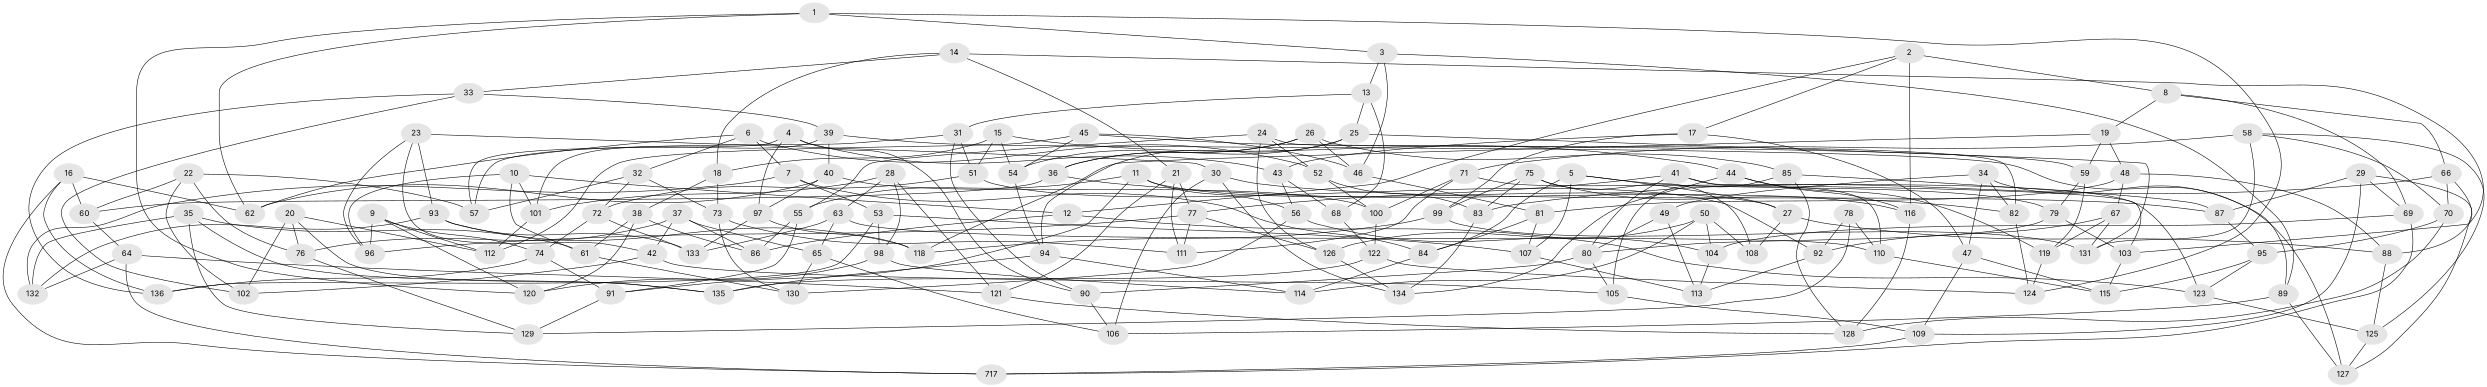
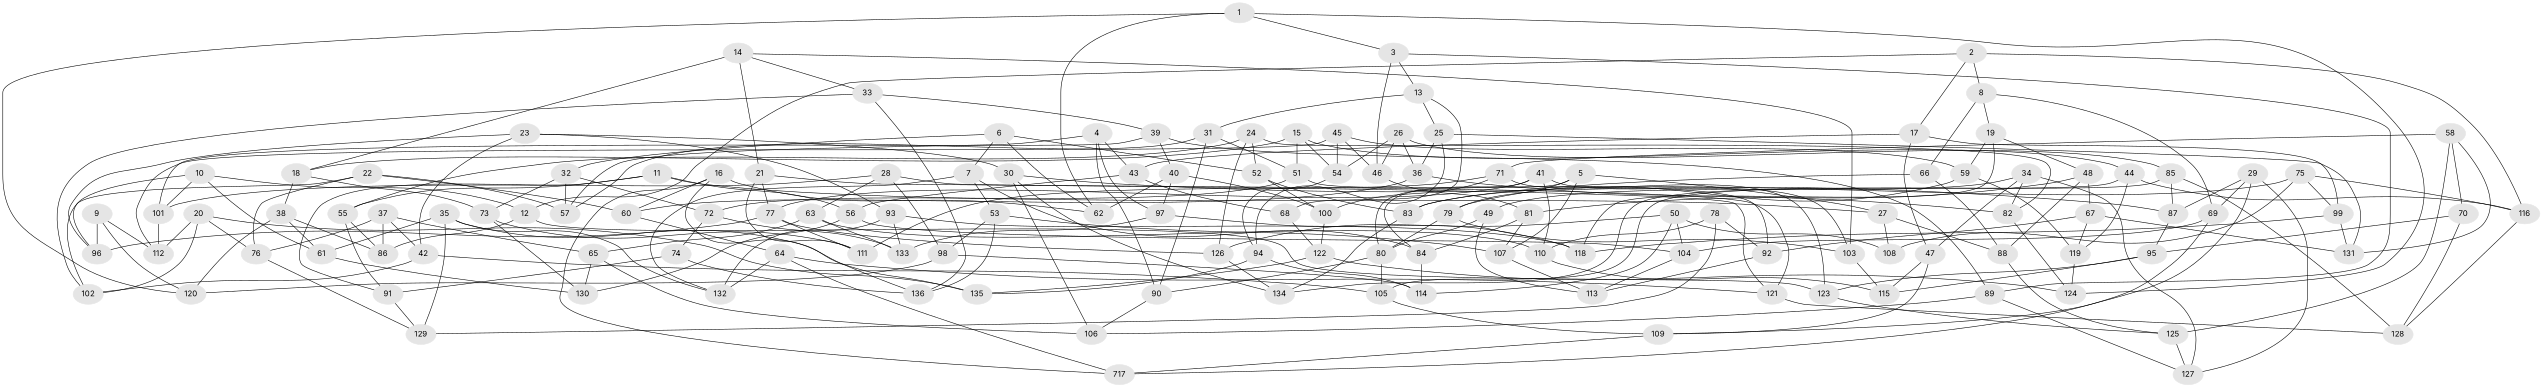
edge "66" -- "70": removed
edge "9" -- "74": removed
